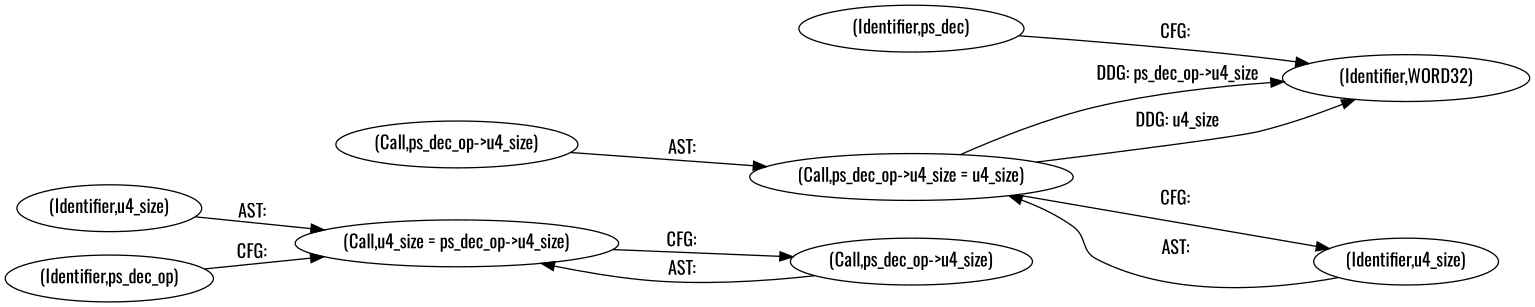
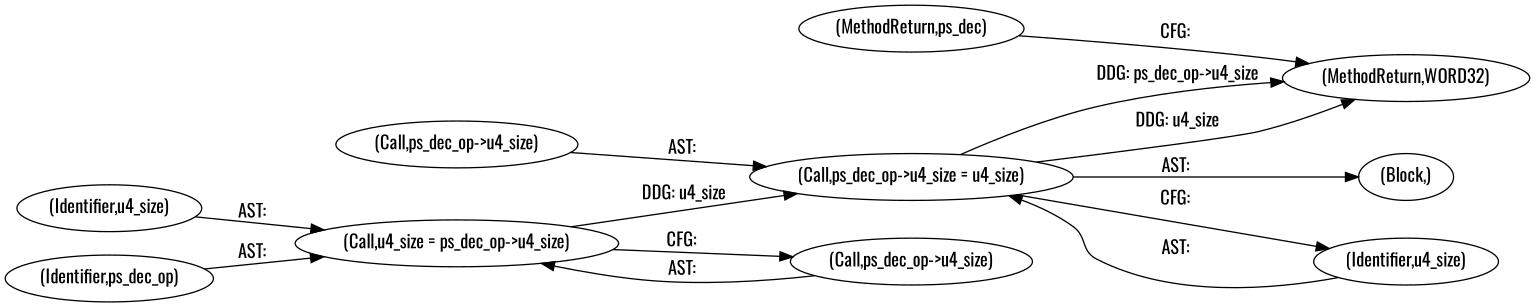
node "(Identifier,ps_dec)": label "(Identifier,ps_dec)" -> "(MethodReturn,ps_dec)"
node "(Identifier,WORD32)": label "(Identifier,WORD32)" -> "(MethodReturn,WORD32)"
node "(Block,)": added
edge "(Call,u4_size = ps_dec_op->u4_size)" -> "(Call,ps_dec_op->u4_size = u4_size)": added, label "DDG: u4_size"
edge "(Identifier,ps_dec_op)" -> "(Call,u4_size = ps_dec_op->u4_size)": label "CFG: " -> "AST: "
